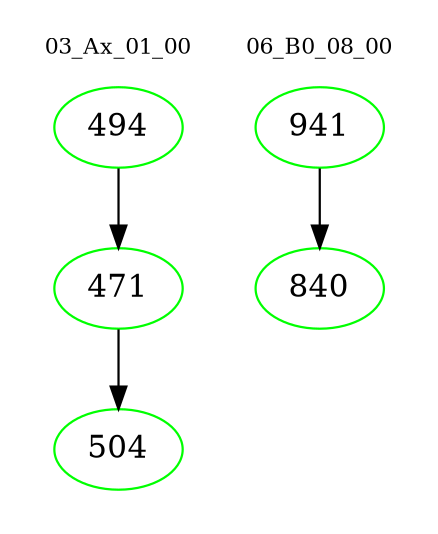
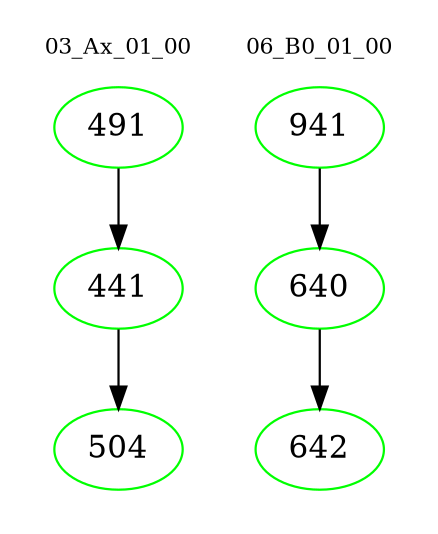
cluster "06_B0_08_00": label "06_B0_08_00" -> "06_B0_01_00"
node "494": label "494" -> "491"
node "471": label "471" -> "441"
node "840": label "840" -> "640"
node "642": added
